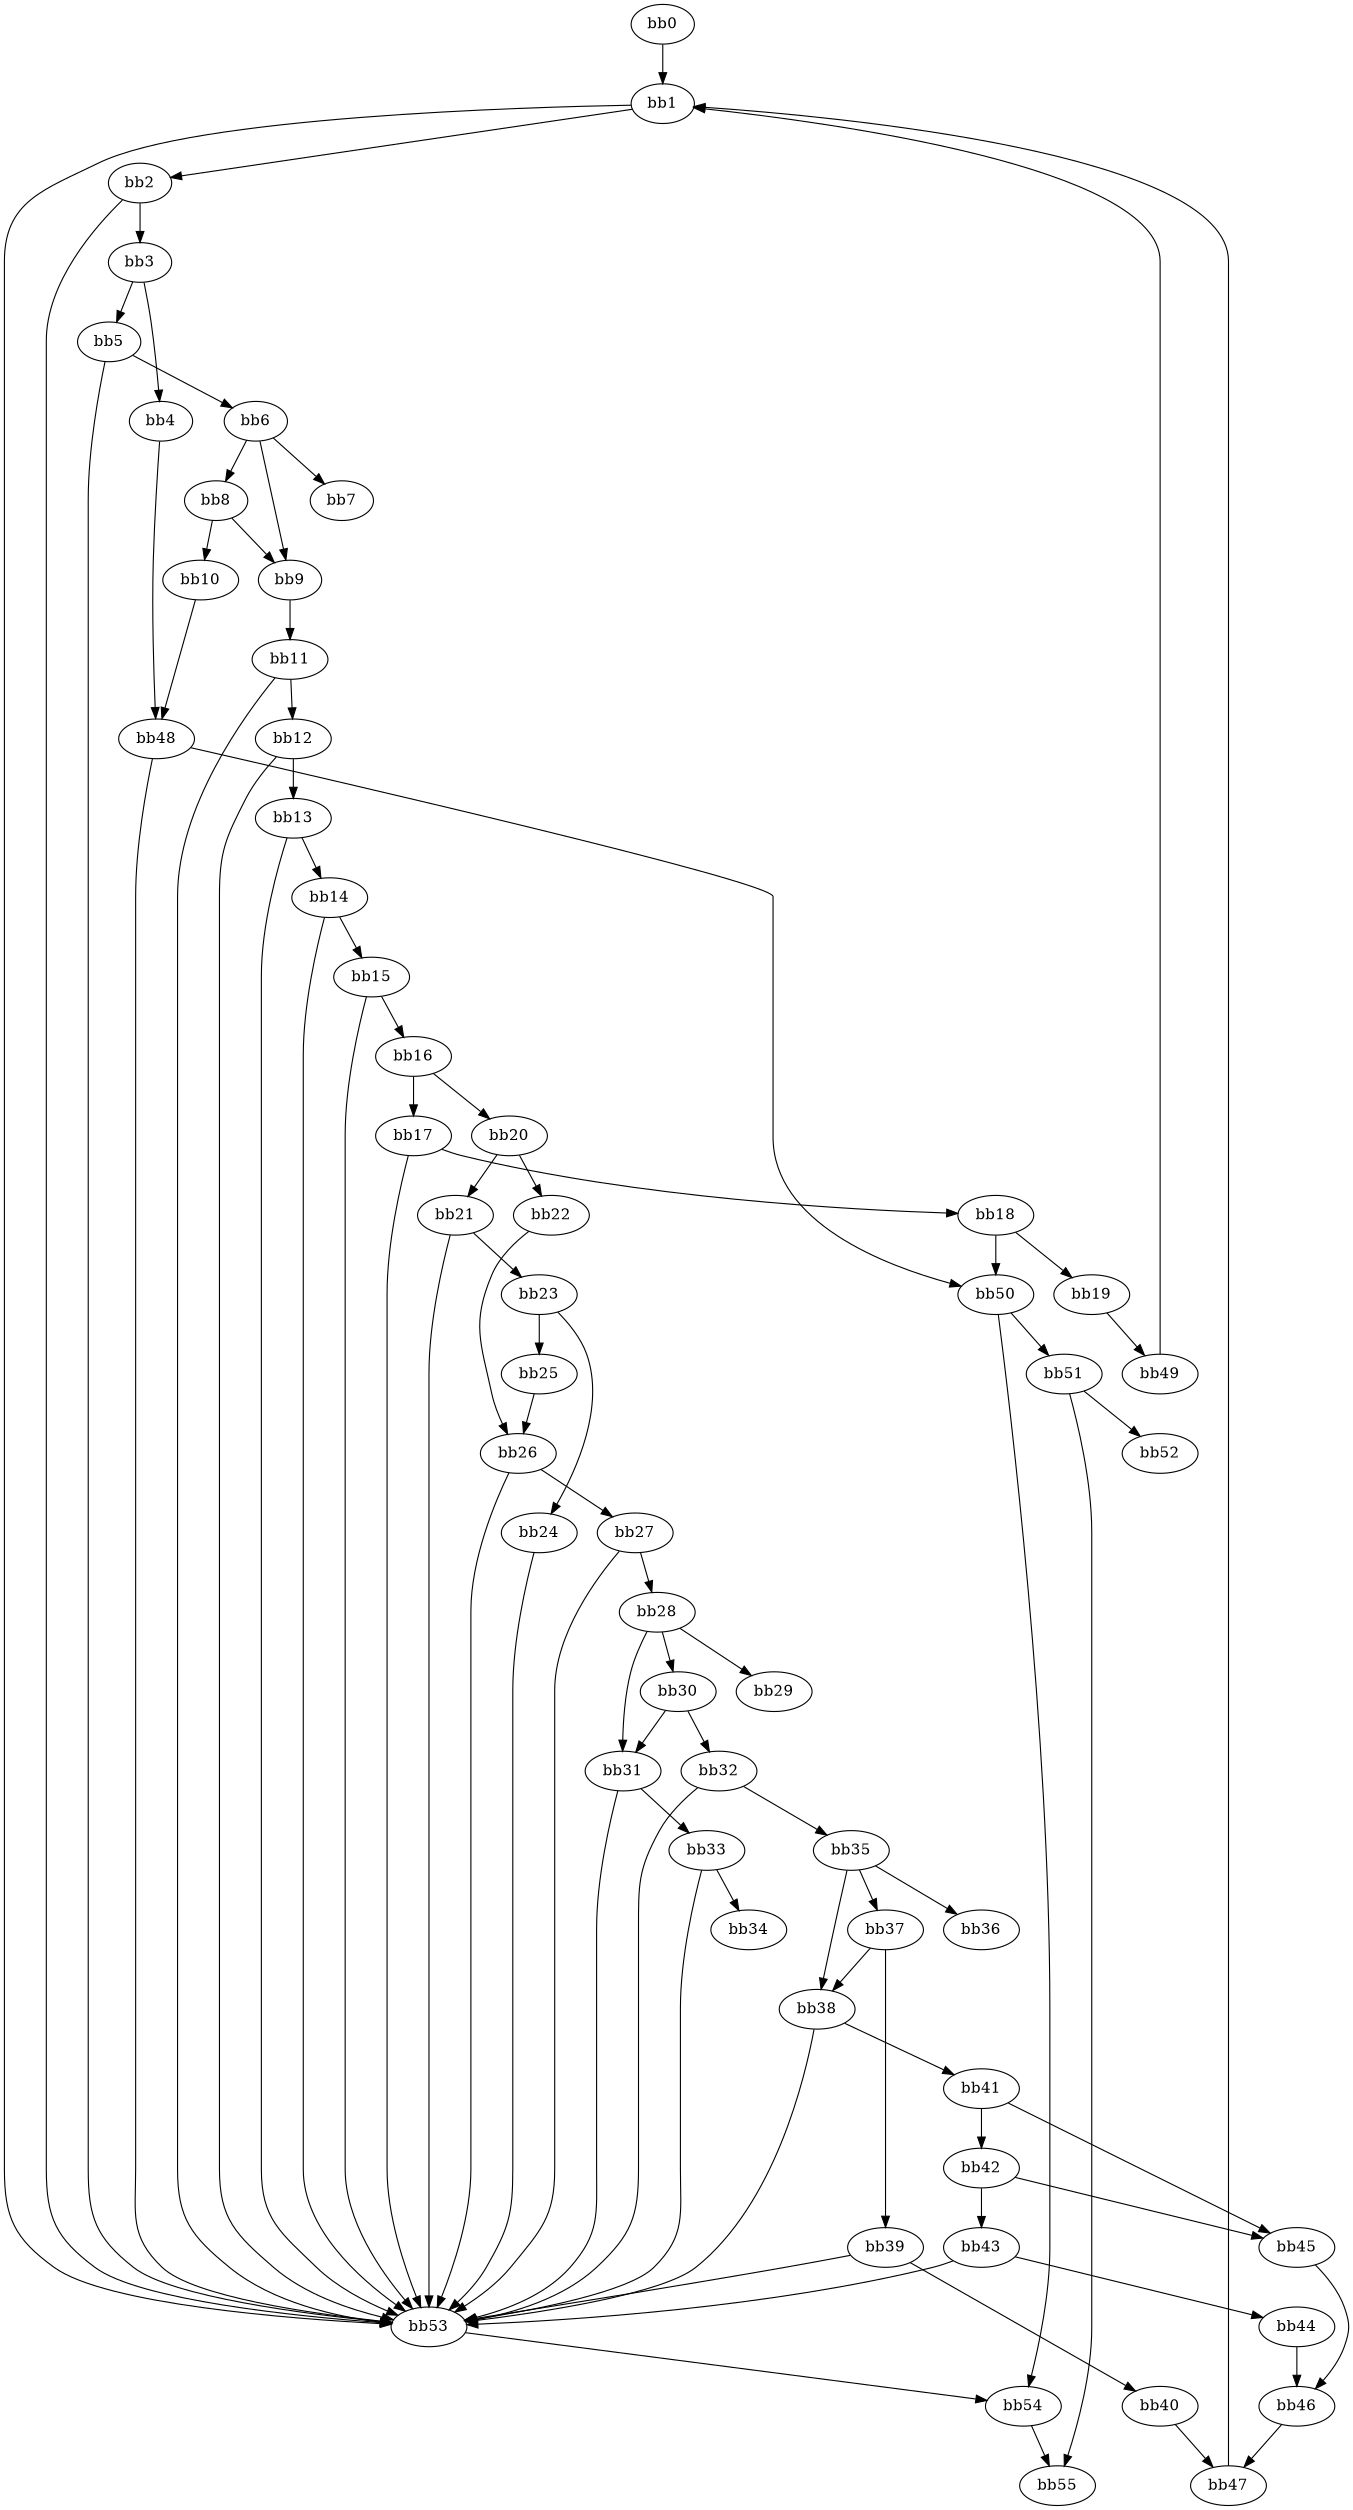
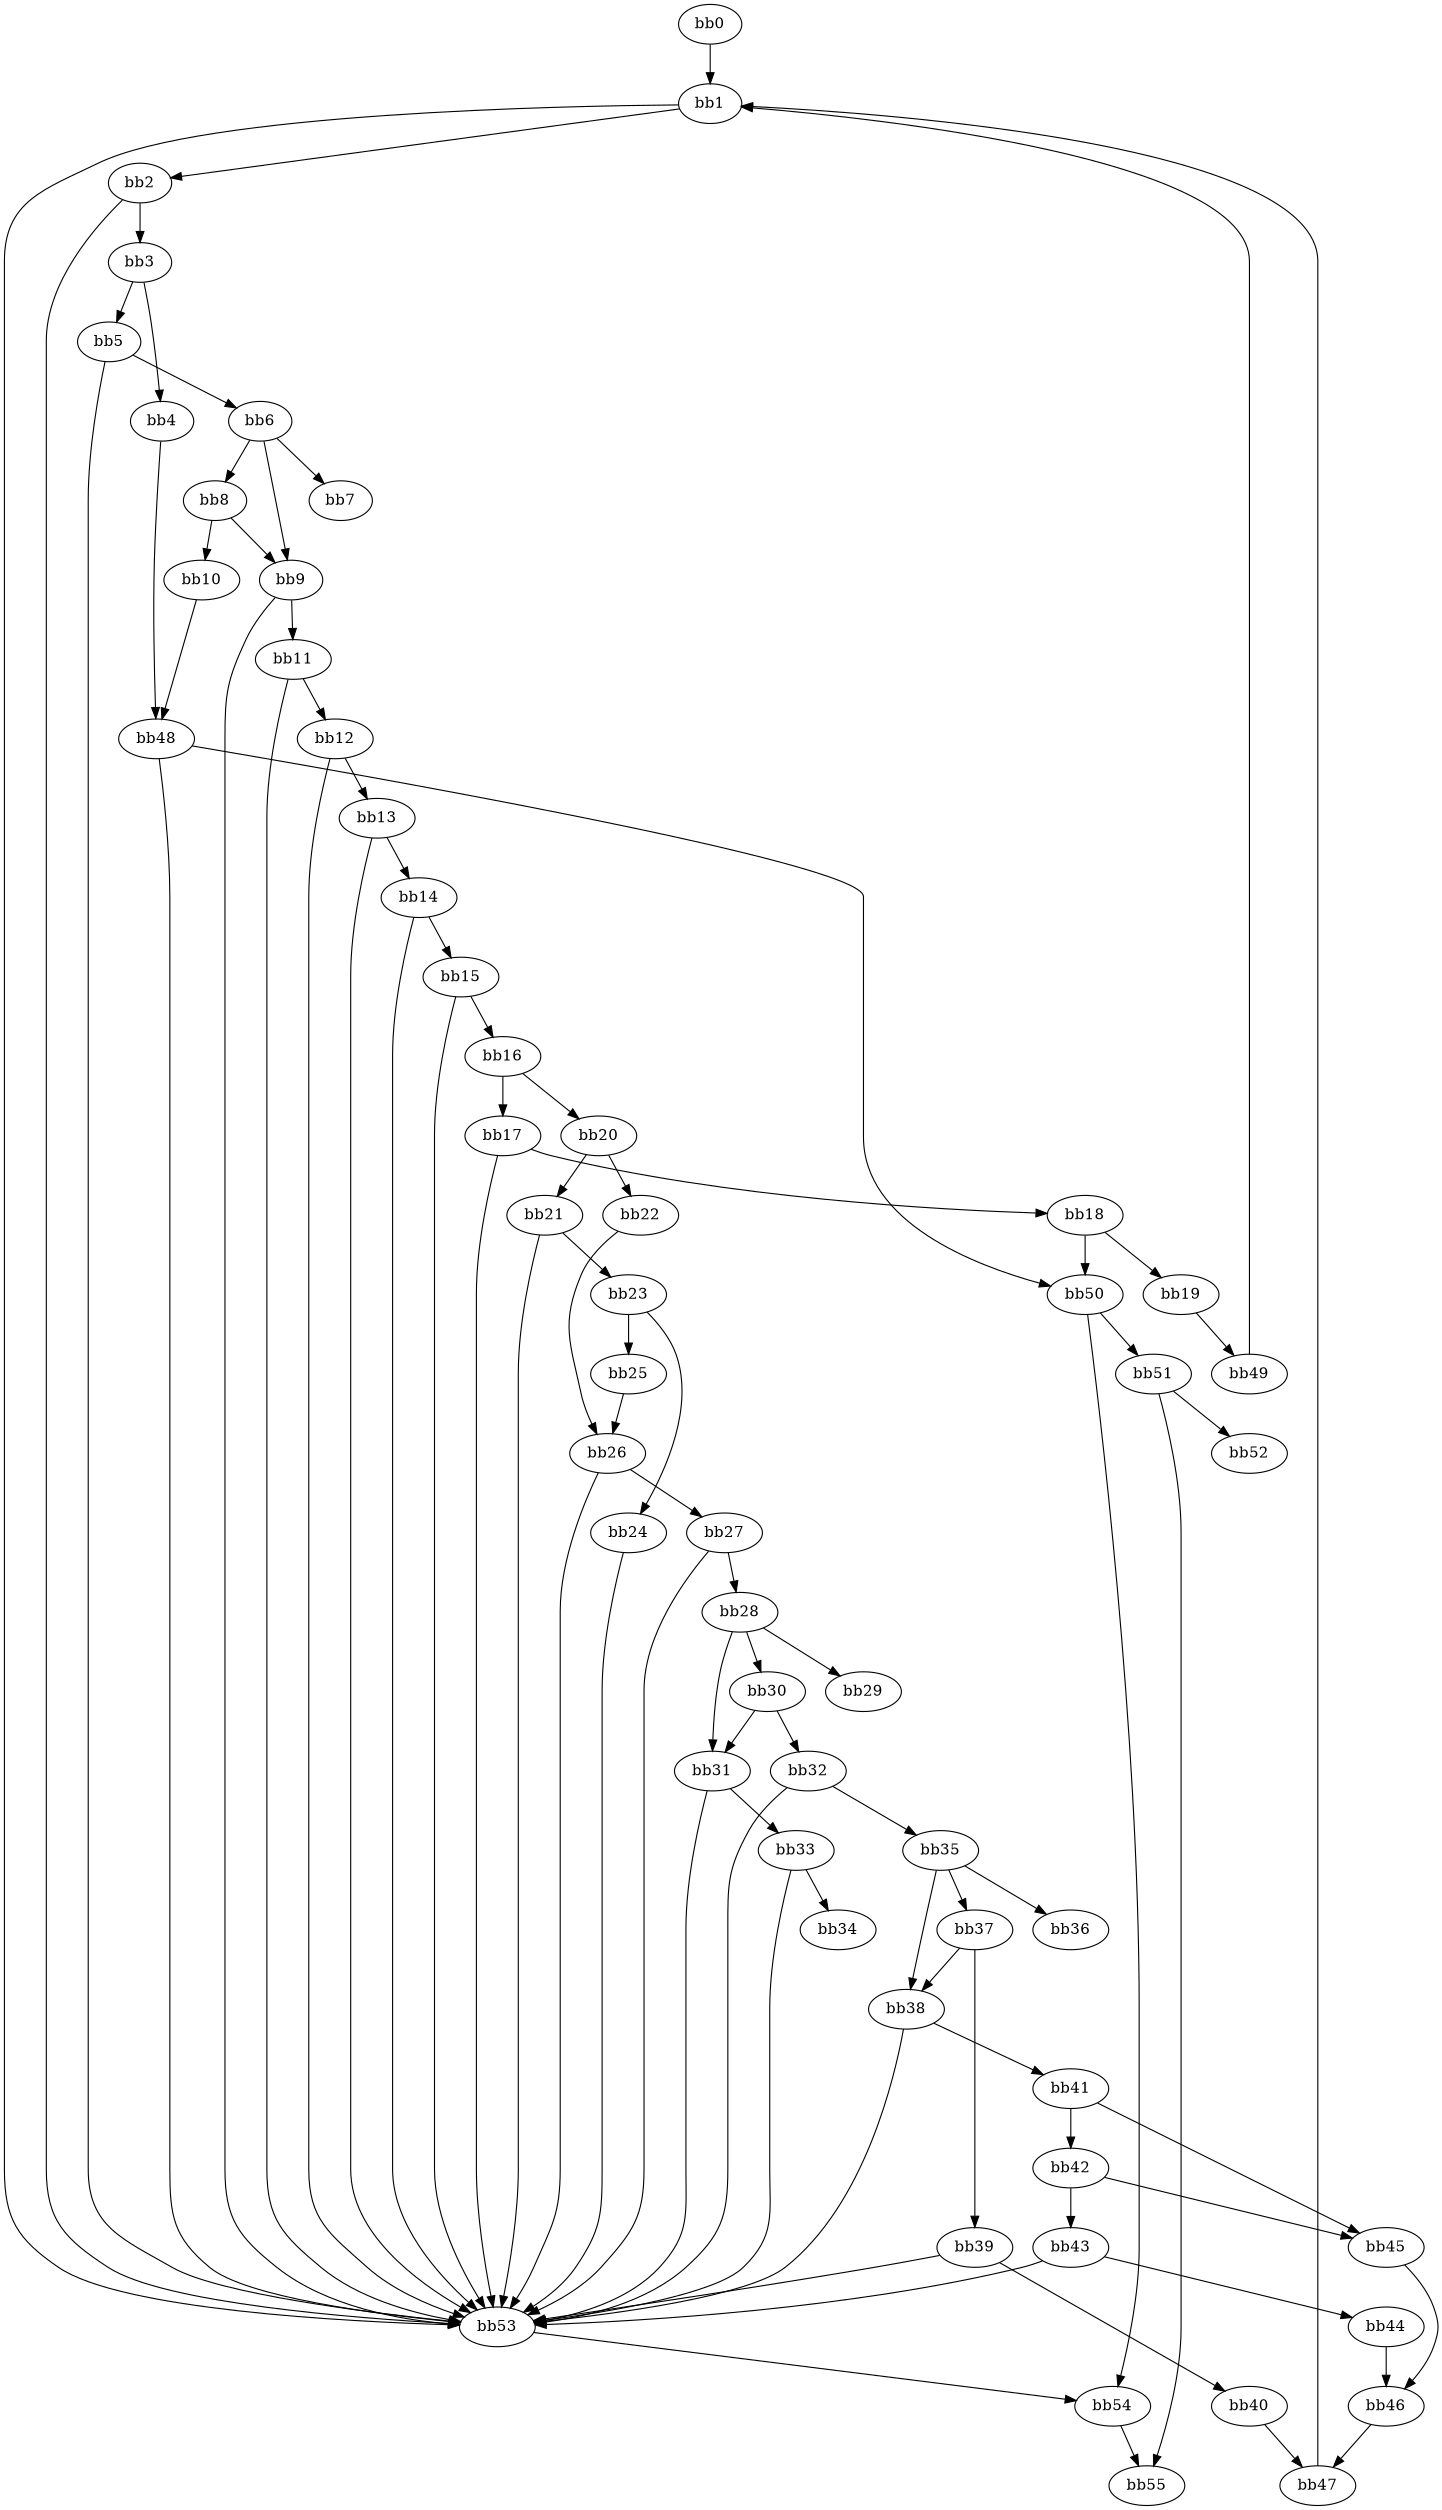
edge "bb9" -> "bb53": added
